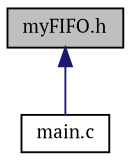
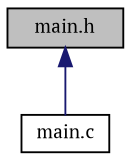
node "myFIFO.h": label "myFIFO.h" -> "main.h"
